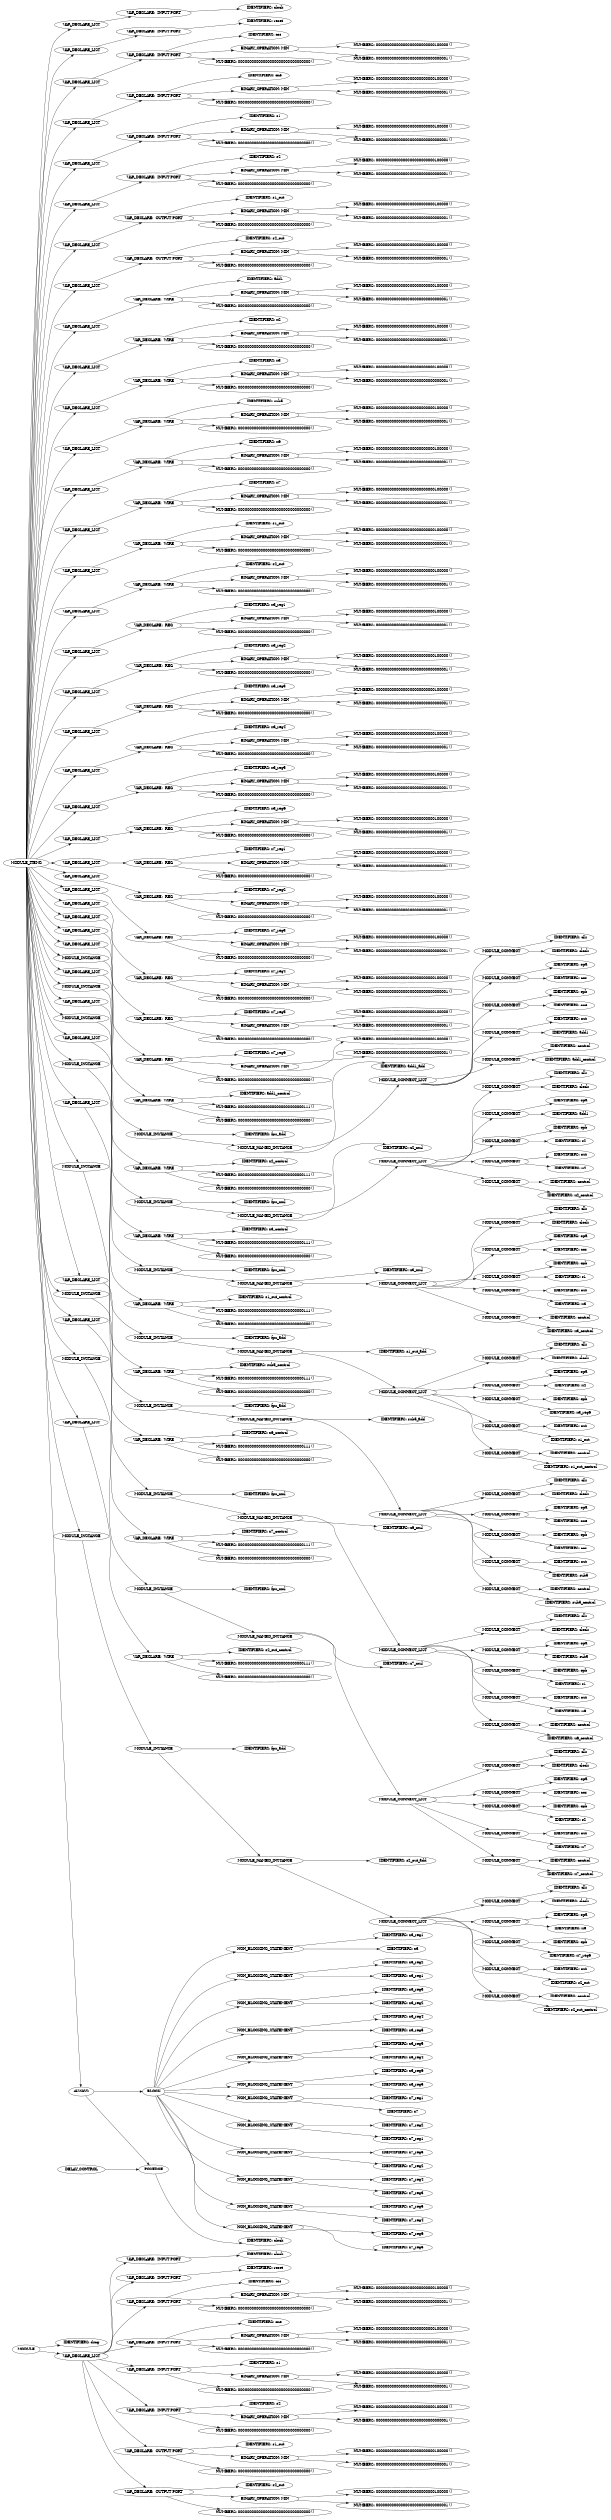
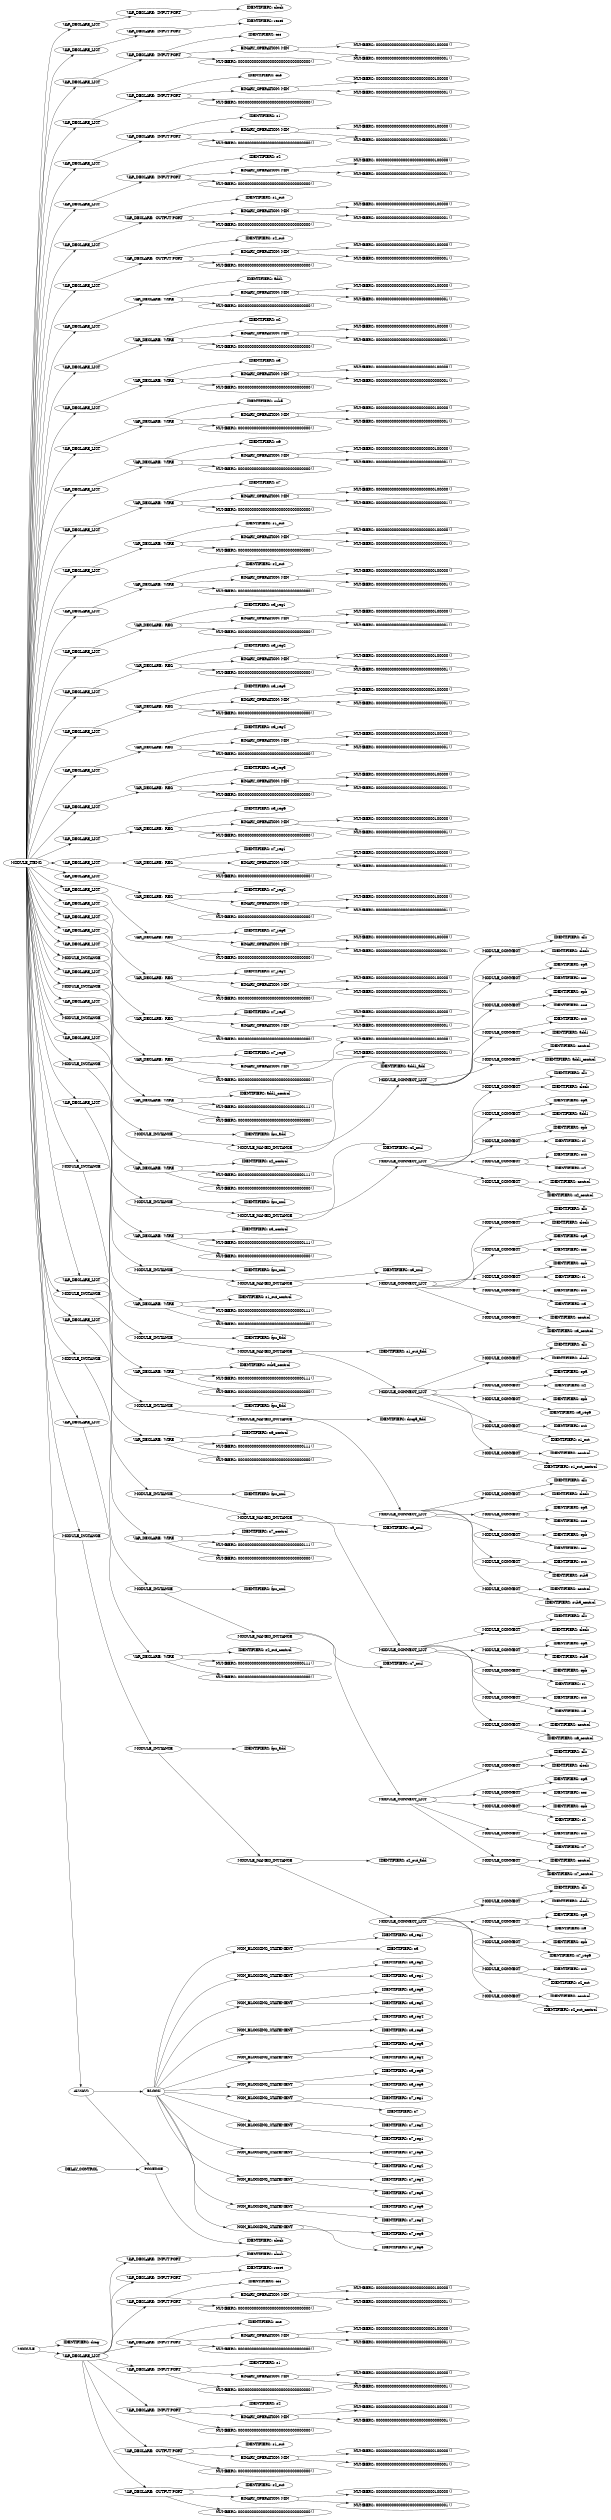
node "IDENTIFIERS: sub5_add": label "IDENTIFIERS: sub5_add" -> "IDENTIFIERS: dscg5_add"
